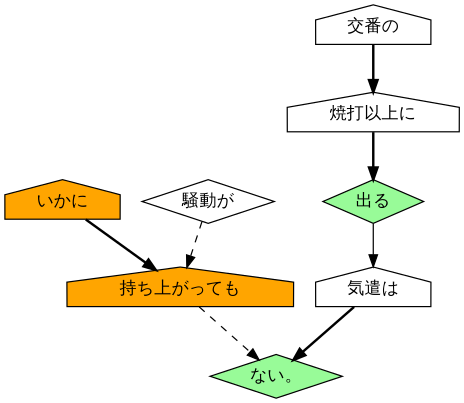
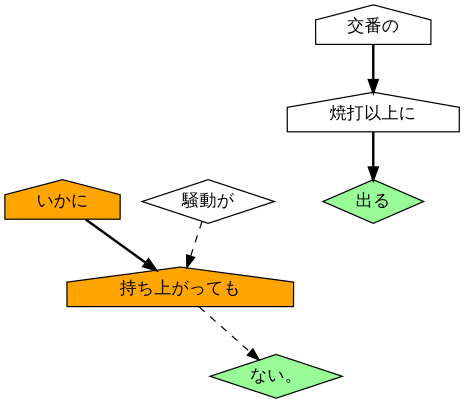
node "気遣は": removed
